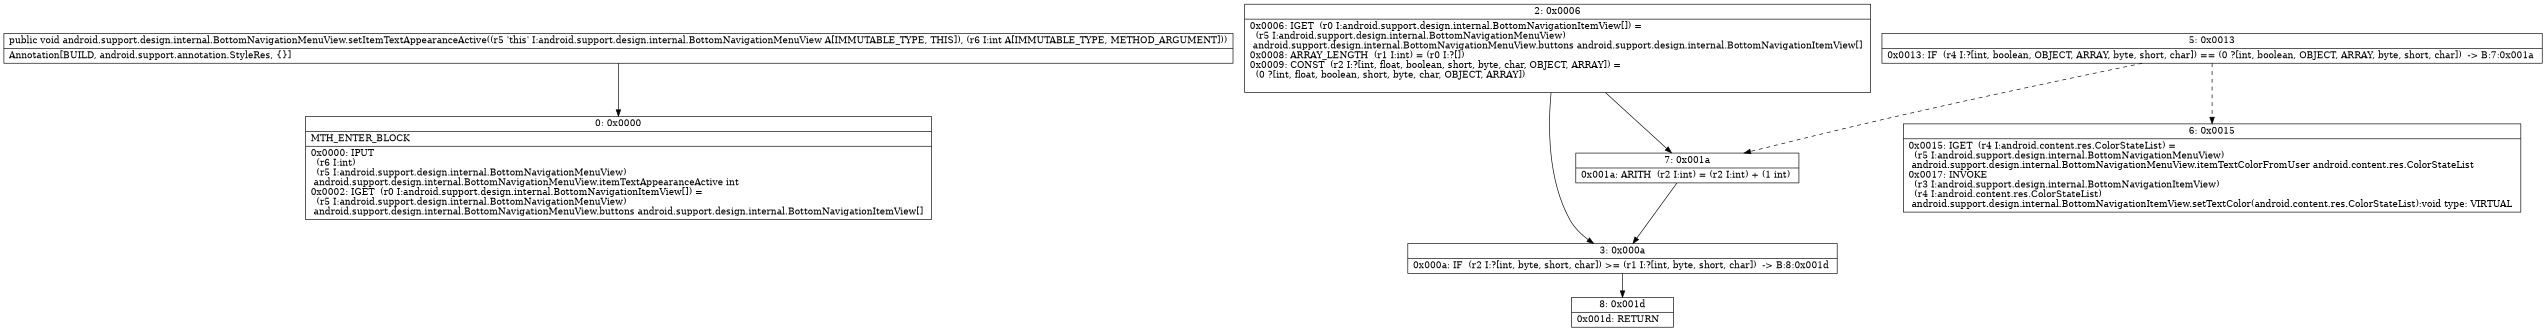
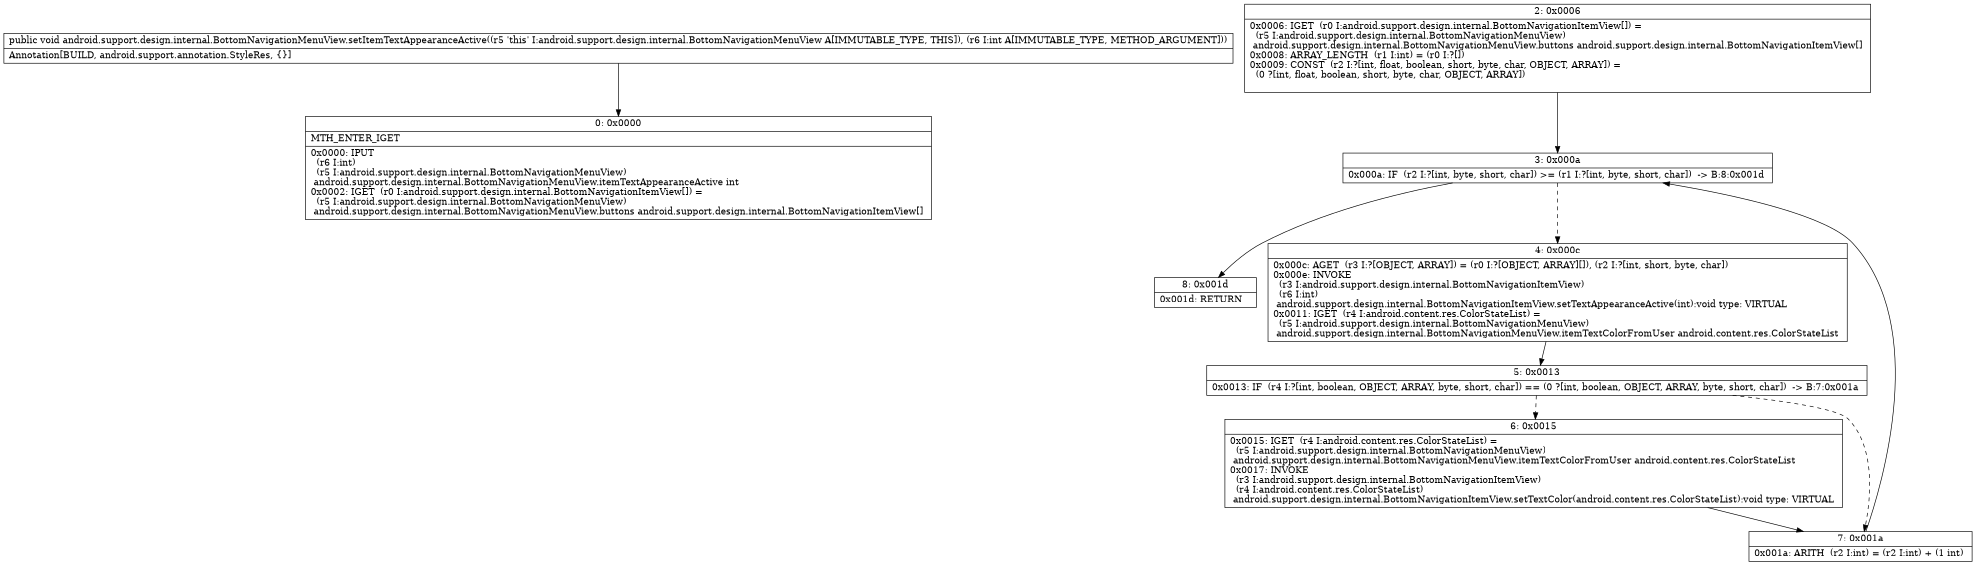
edge "2: 0x0006" -> "7: 0x001a": now "6: 0x0015" -> "7: 0x001a"
node "0: 0x0000": text "MTH_ENTER_BLOCK" -> "MTH_ENTER_IGET"
node "4: 0x000c": added
